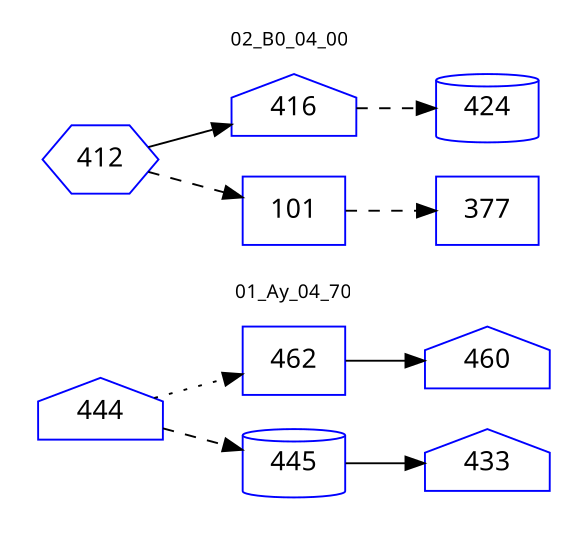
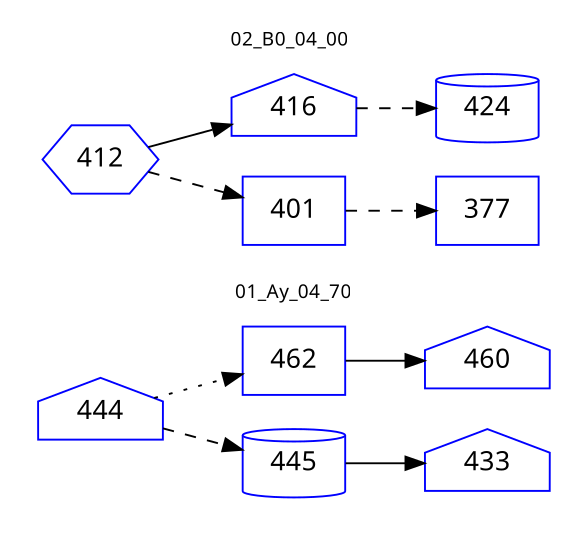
node "101": label "101" -> "401"
